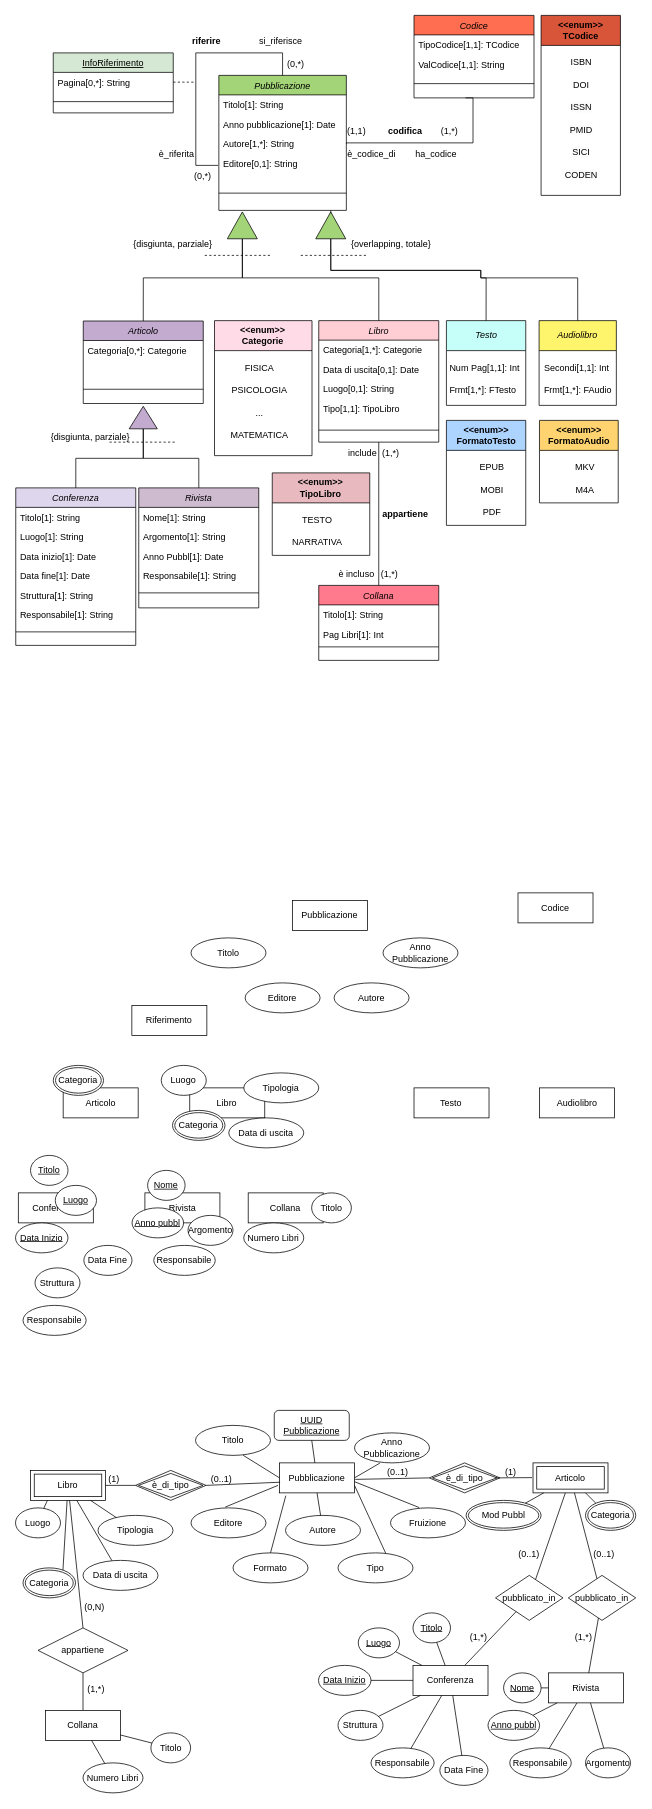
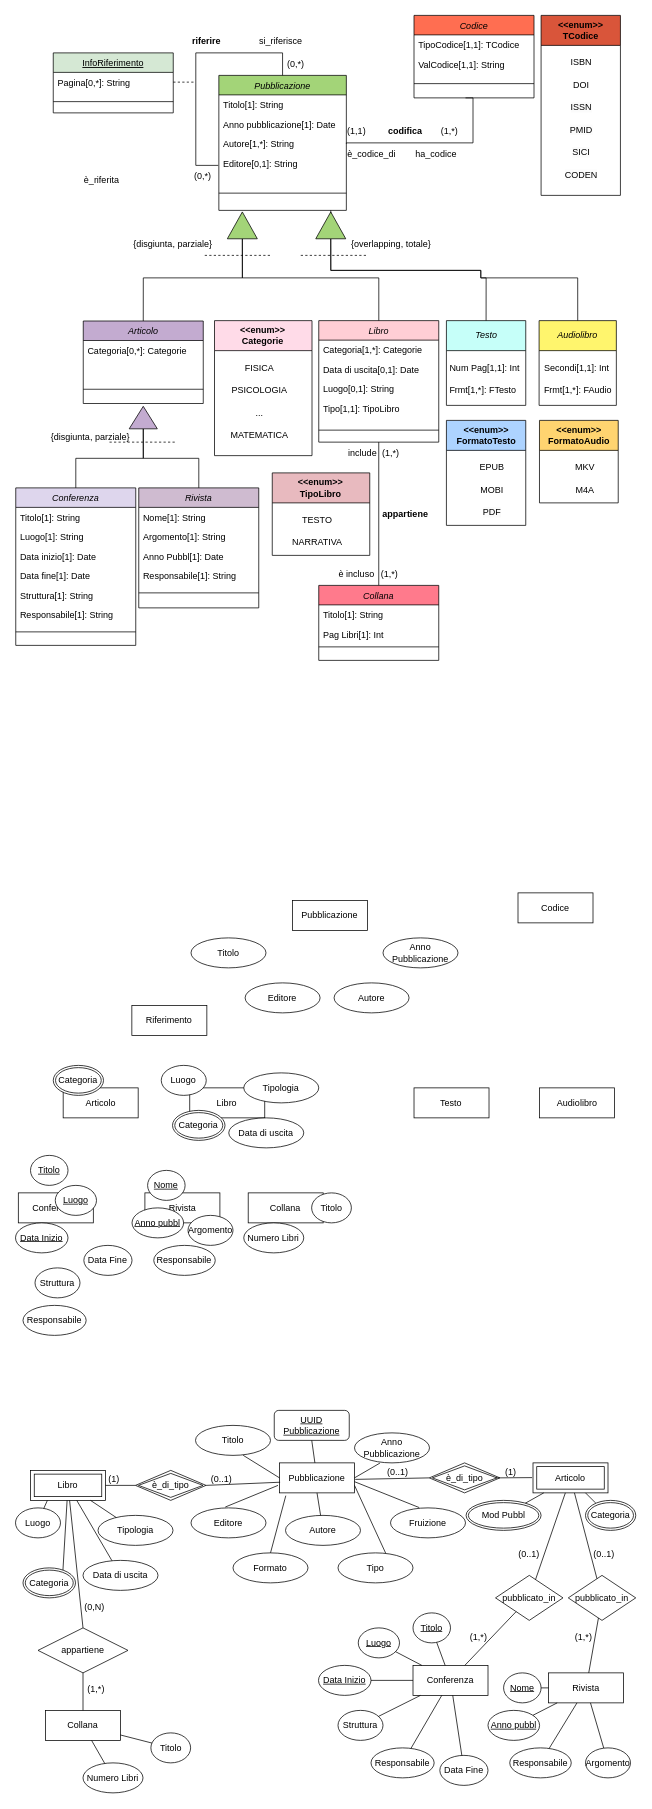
node "è_riferita": moved (177, 154) -> (102, 180)
